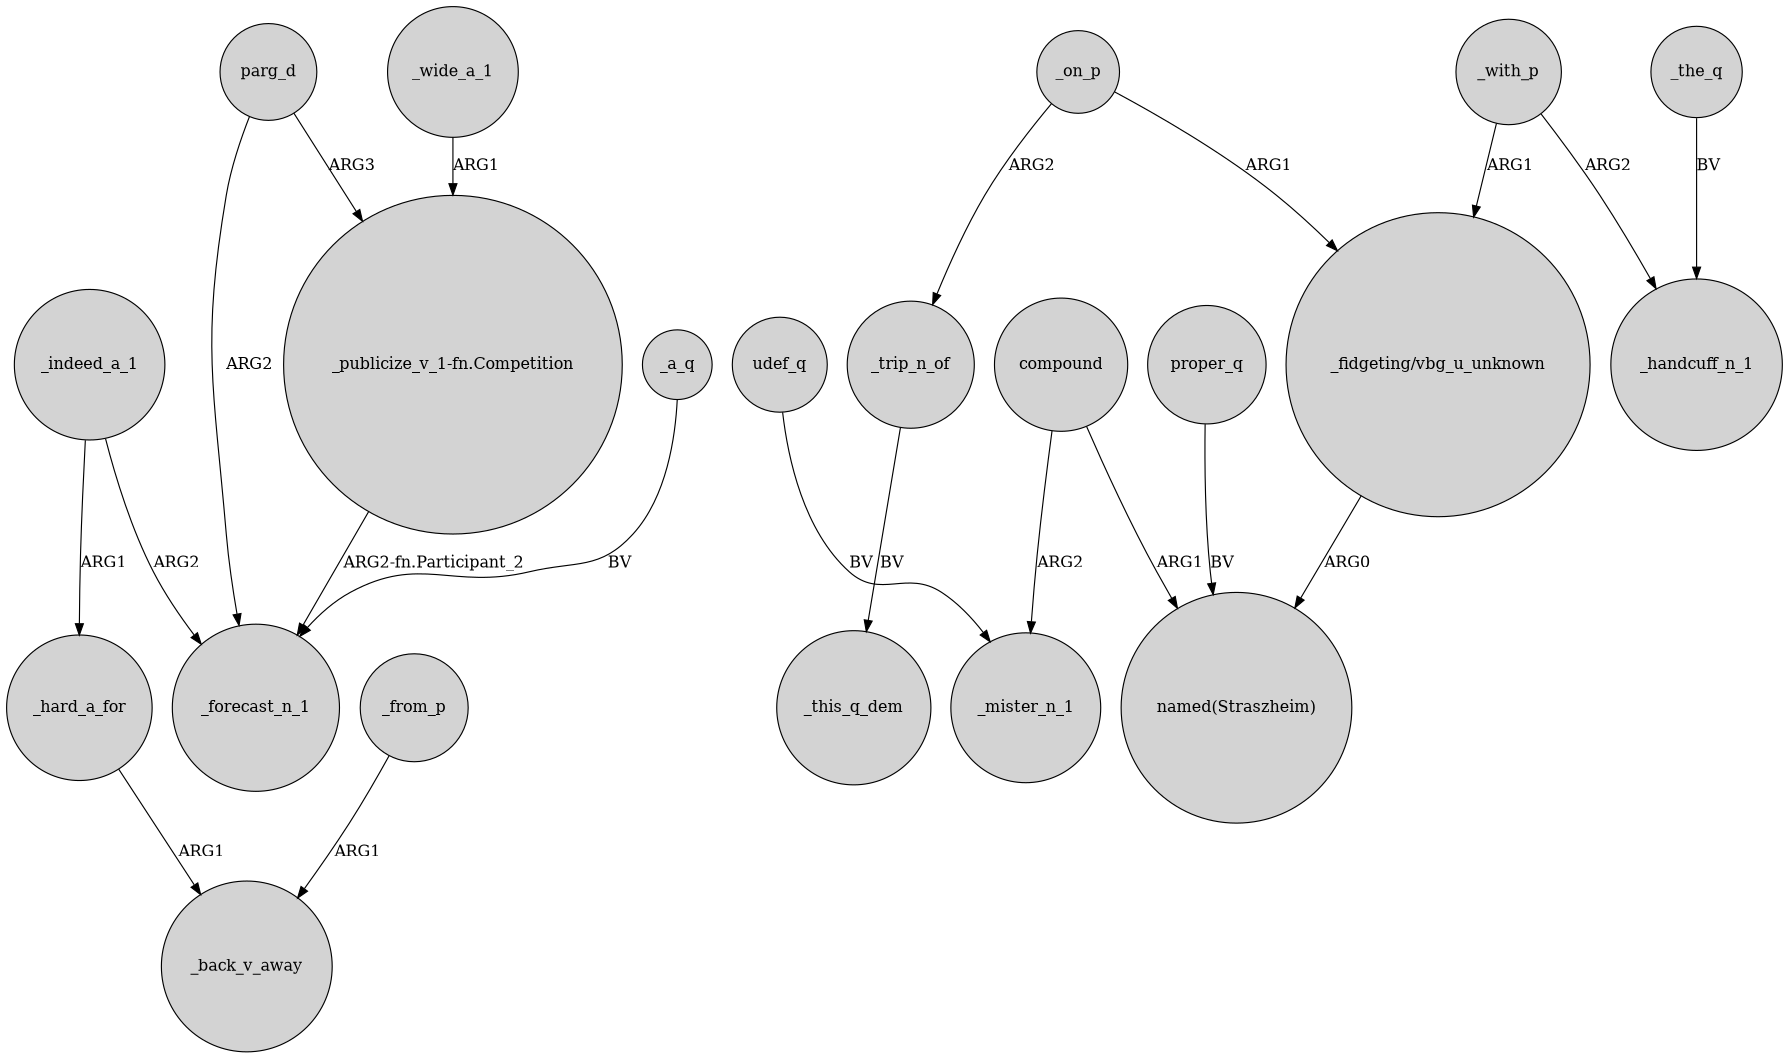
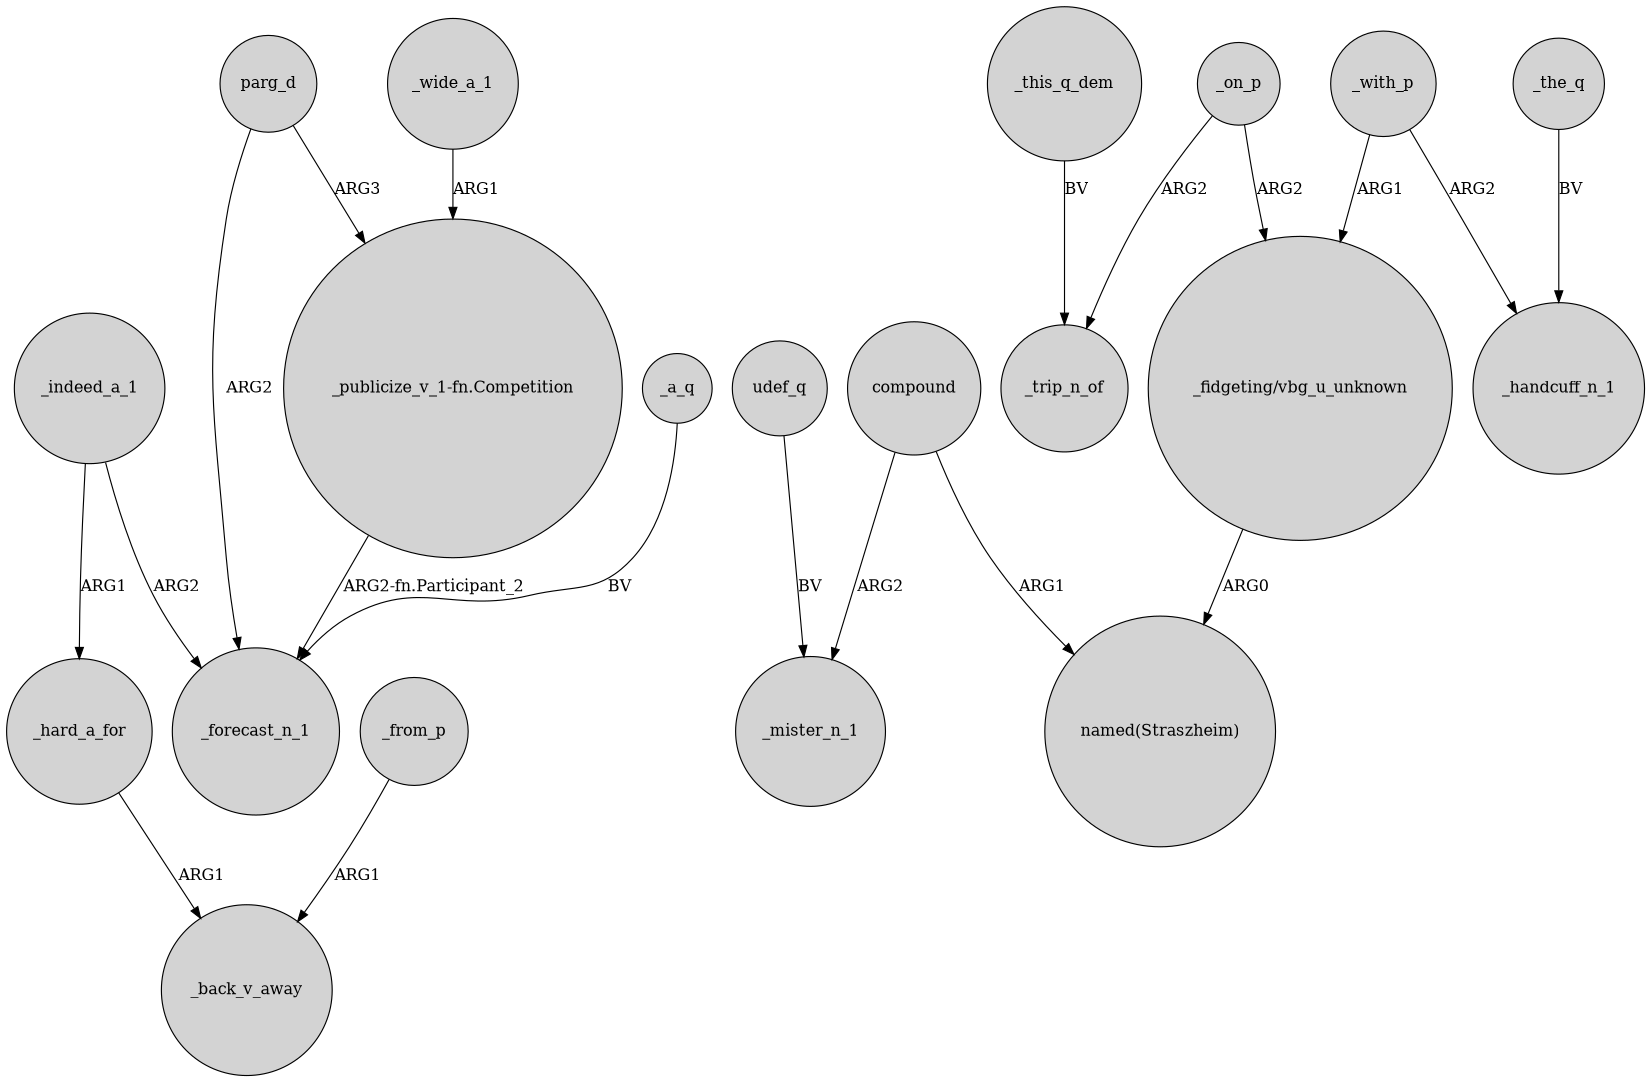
edge "_on_p" -> "_fidgeting/vbg_u_unknown": label "ARG1" -> "ARG2"
node "proper_q": removed
edge "_trip_n_of" -> "_this_q_dem": reversed
